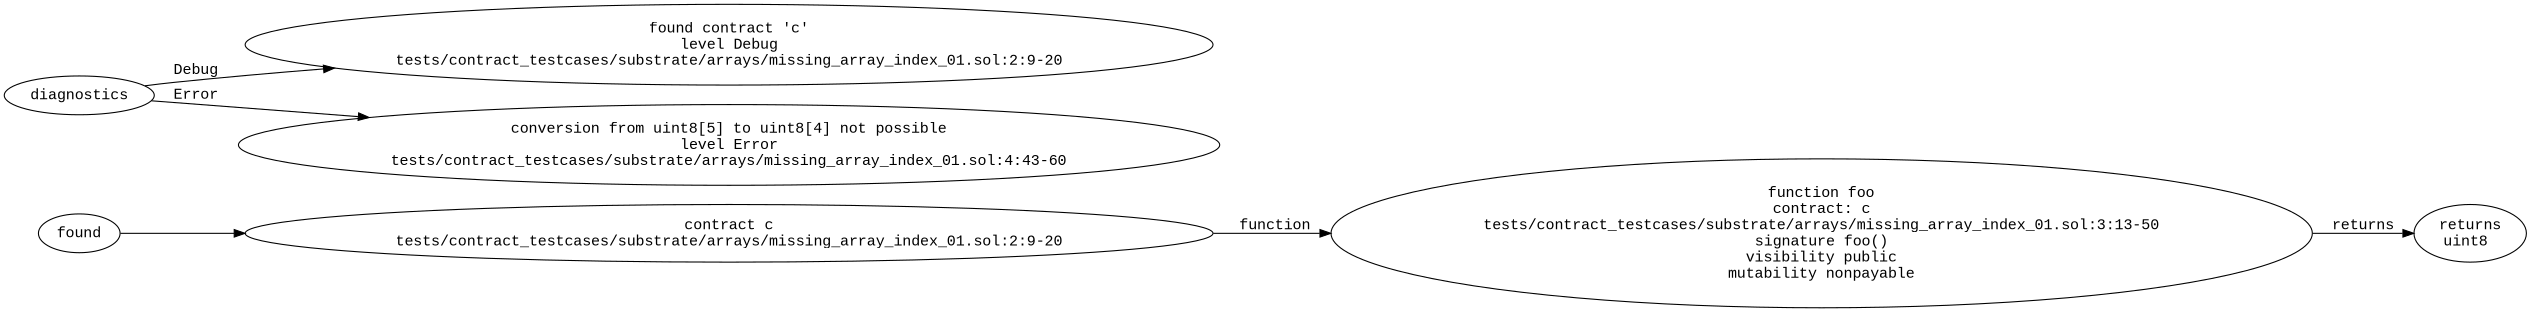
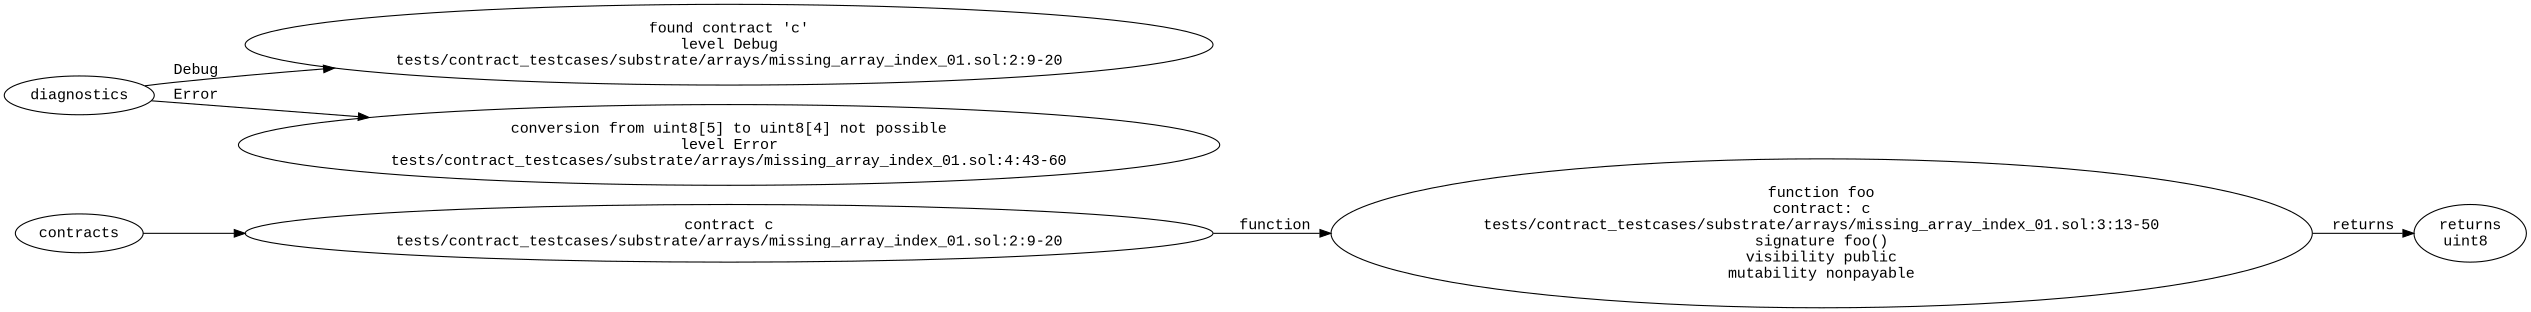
node "found": label "found" -> "contracts"
